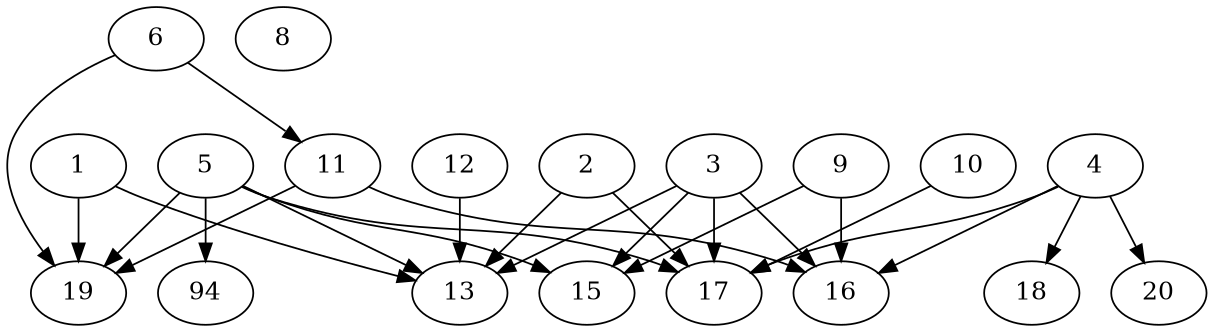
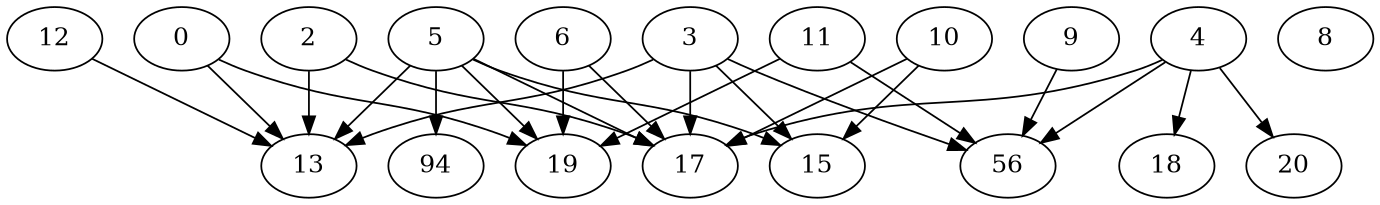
edge "6" -> "11": now "6" -> "17"
node "1": label "1" -> "0"
edge "9" -> "15": now "10" -> "15"
node "16": label "16" -> "56"
